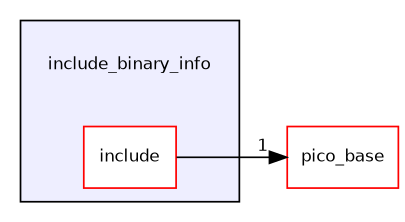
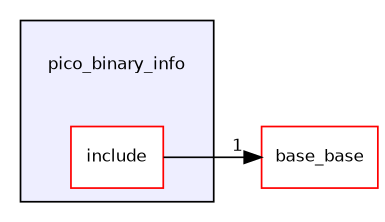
node "include_binary_info": label "include_binary_info" -> "pico_binary_info"
node "pico_base": label "pico_base" -> "base_base"
